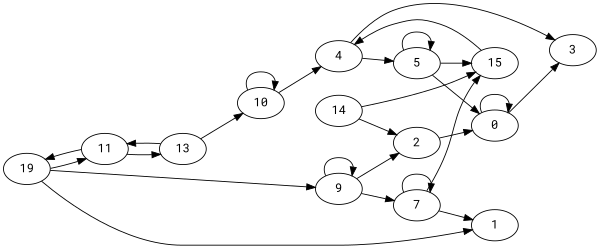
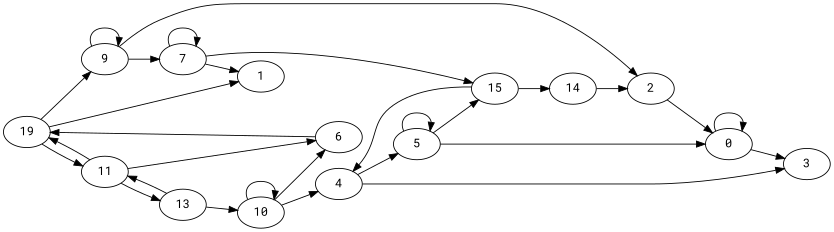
edge "14" -> "15": reversed
node "6": added
